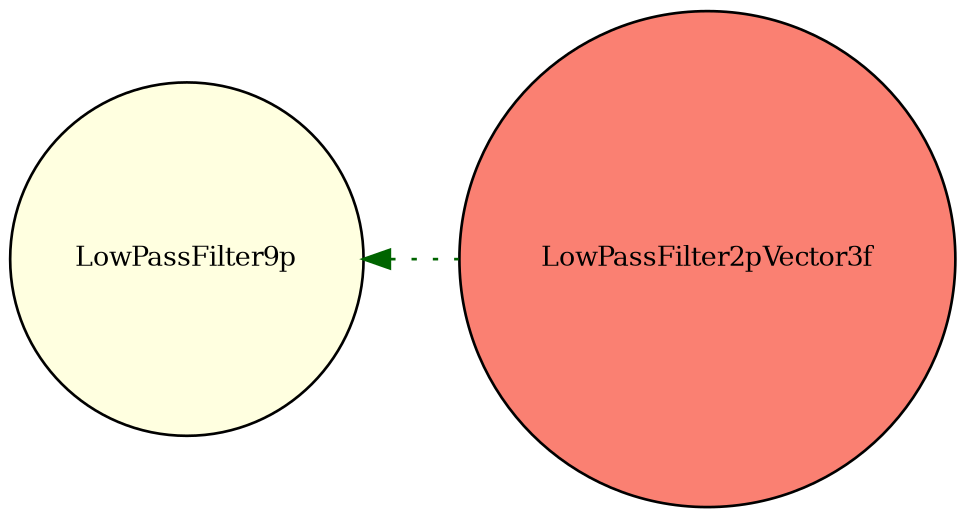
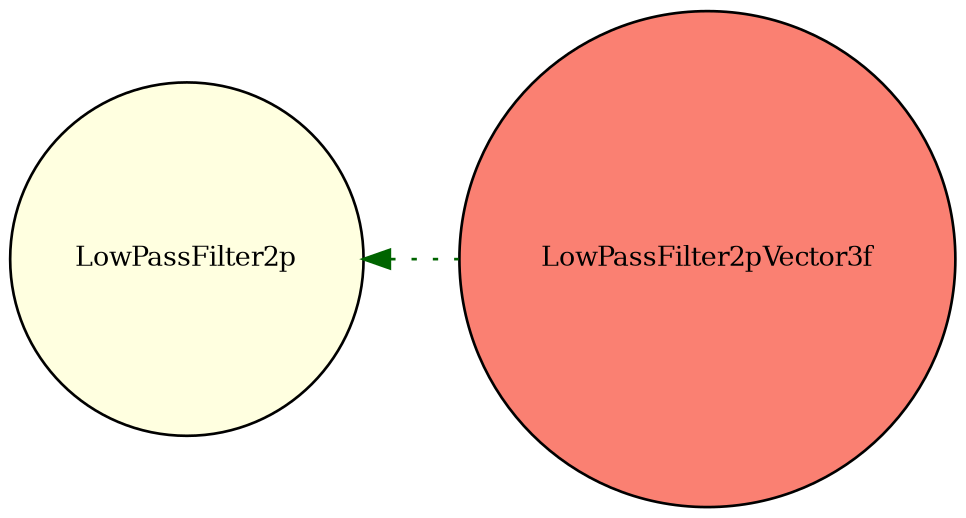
node "LowPassFilter9p": label "LowPassFilter9p" -> "LowPassFilter2p"
